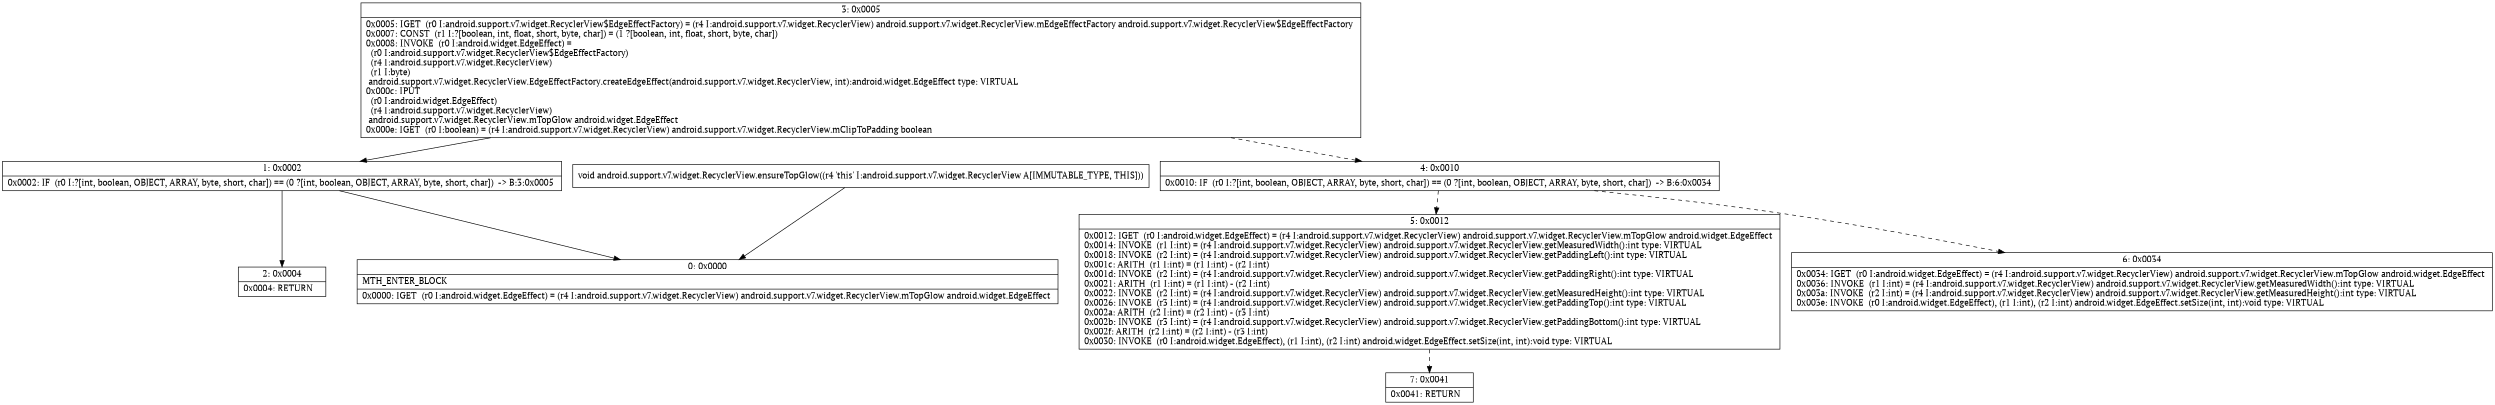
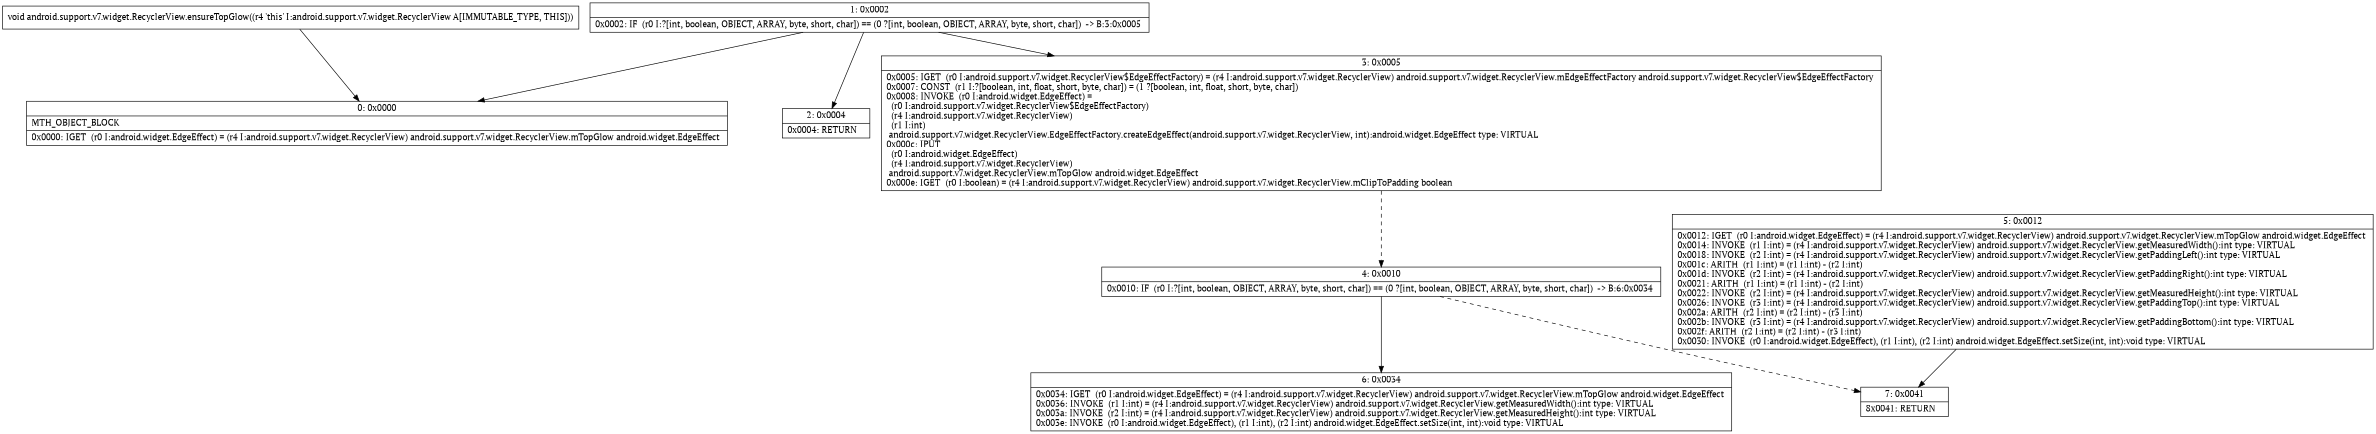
node "3: 0x0005": text "(r1 I:byte)" -> "(r1 I:int)"
edge "3: 0x0005" -> "1: 0x0002": reversed
edge "4: 0x0010" -> "5: 0x0012": now "4: 0x0010" -> "7: 0x0041"
edge "4: 0x0010" -> "6: 0x0034": style dashed -> solid
node "0: 0x0000": text "MTH_ENTER_BLOCK" -> "MTH_OBJECT_BLOCK"
edge "5: 0x0012" -> "7: 0x0041": style dashed -> solid
node "7: 0x0041": text "0x0041: RETURN" -> "8x0041: RETURN"
